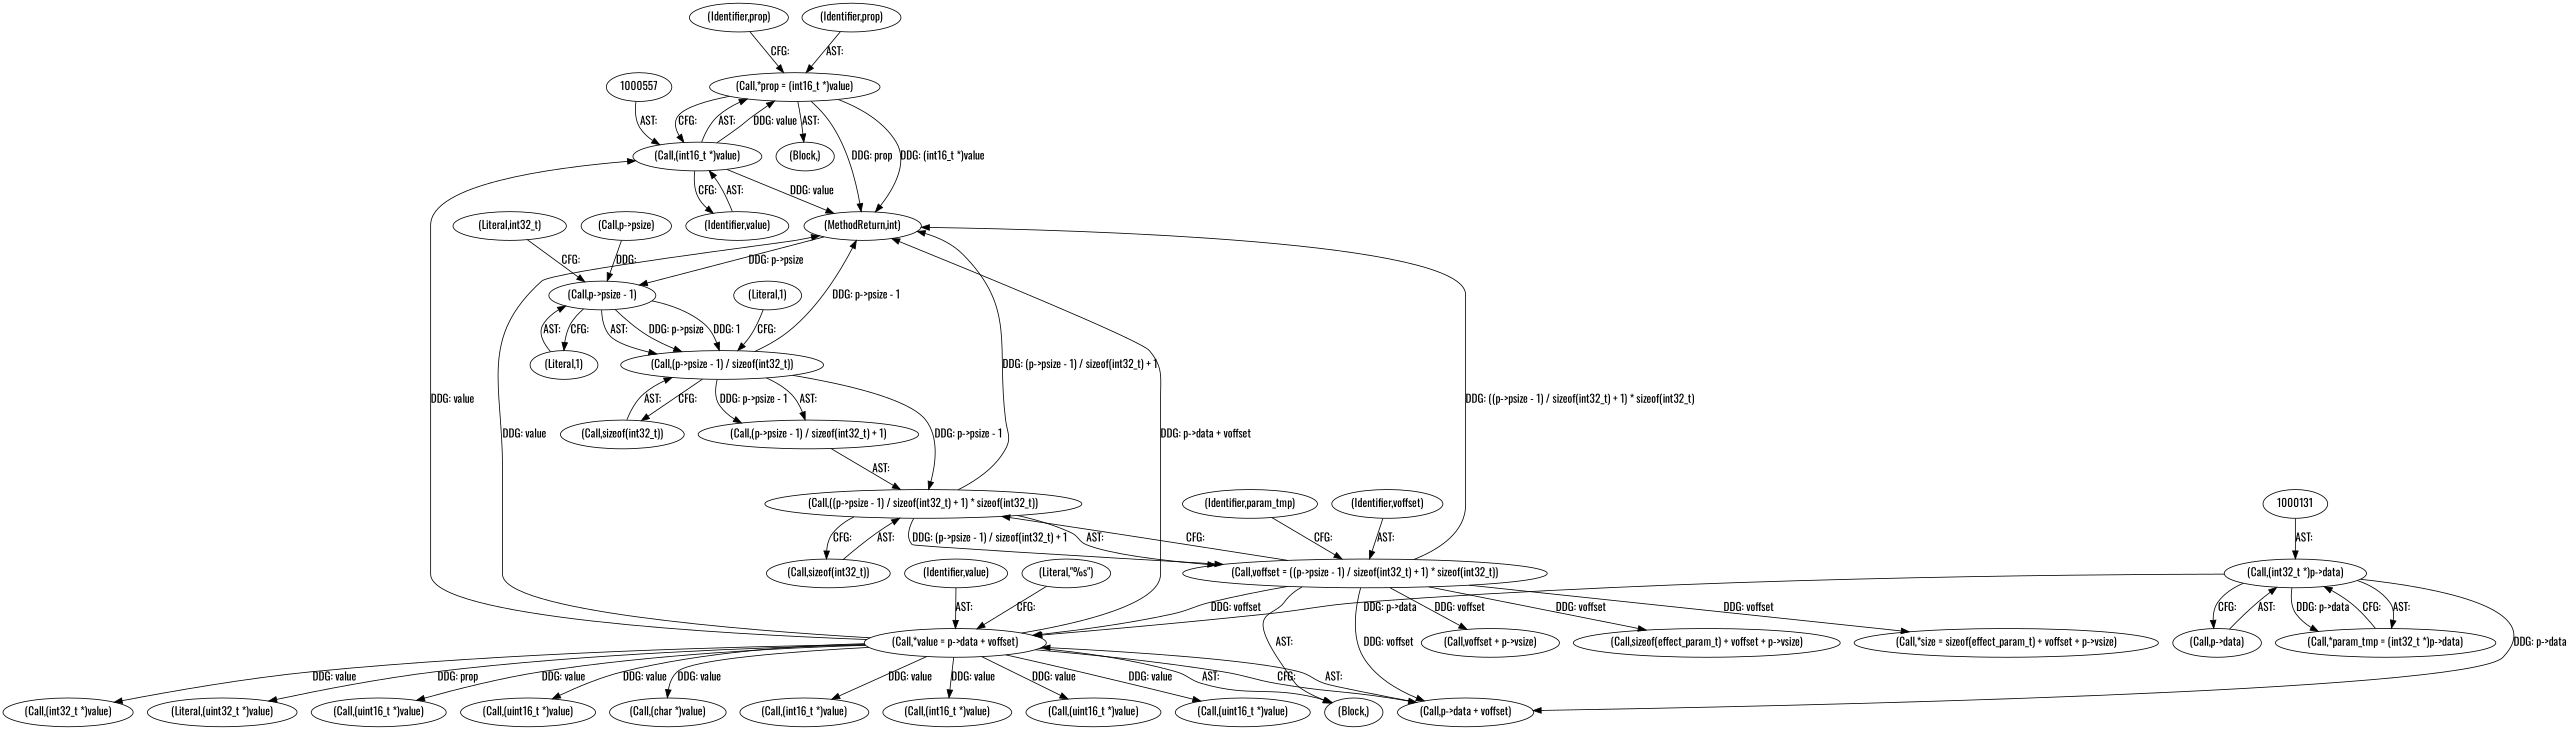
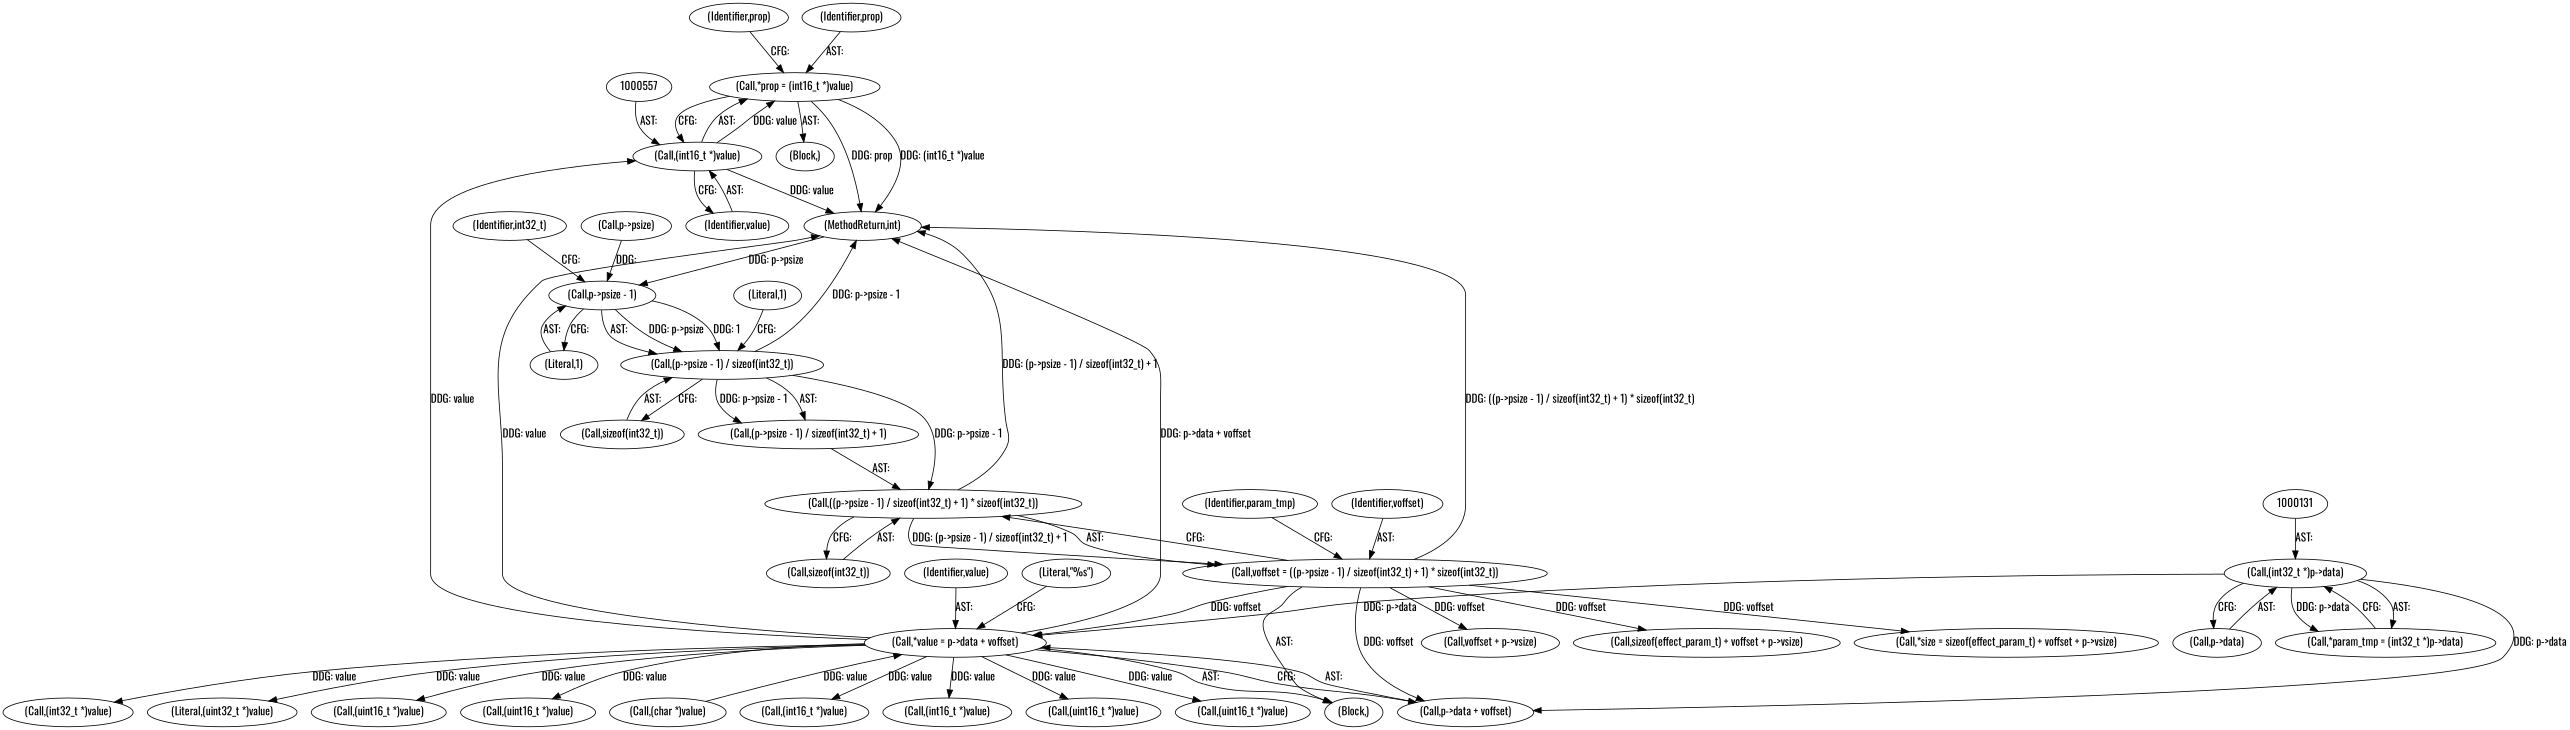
node "(Literal,int32_t)": label "(Literal,int32_t)" -> "(Identifier,int32_t)"
edge "(Call,*value = p->data + voffset)" -> "(Call,(char *)value)": reversed
edge "(Call,*value = p->data + voffset)" -> "(Literal,(uint32_t *)value)": label "DDG: prop" -> "DDG: value"
